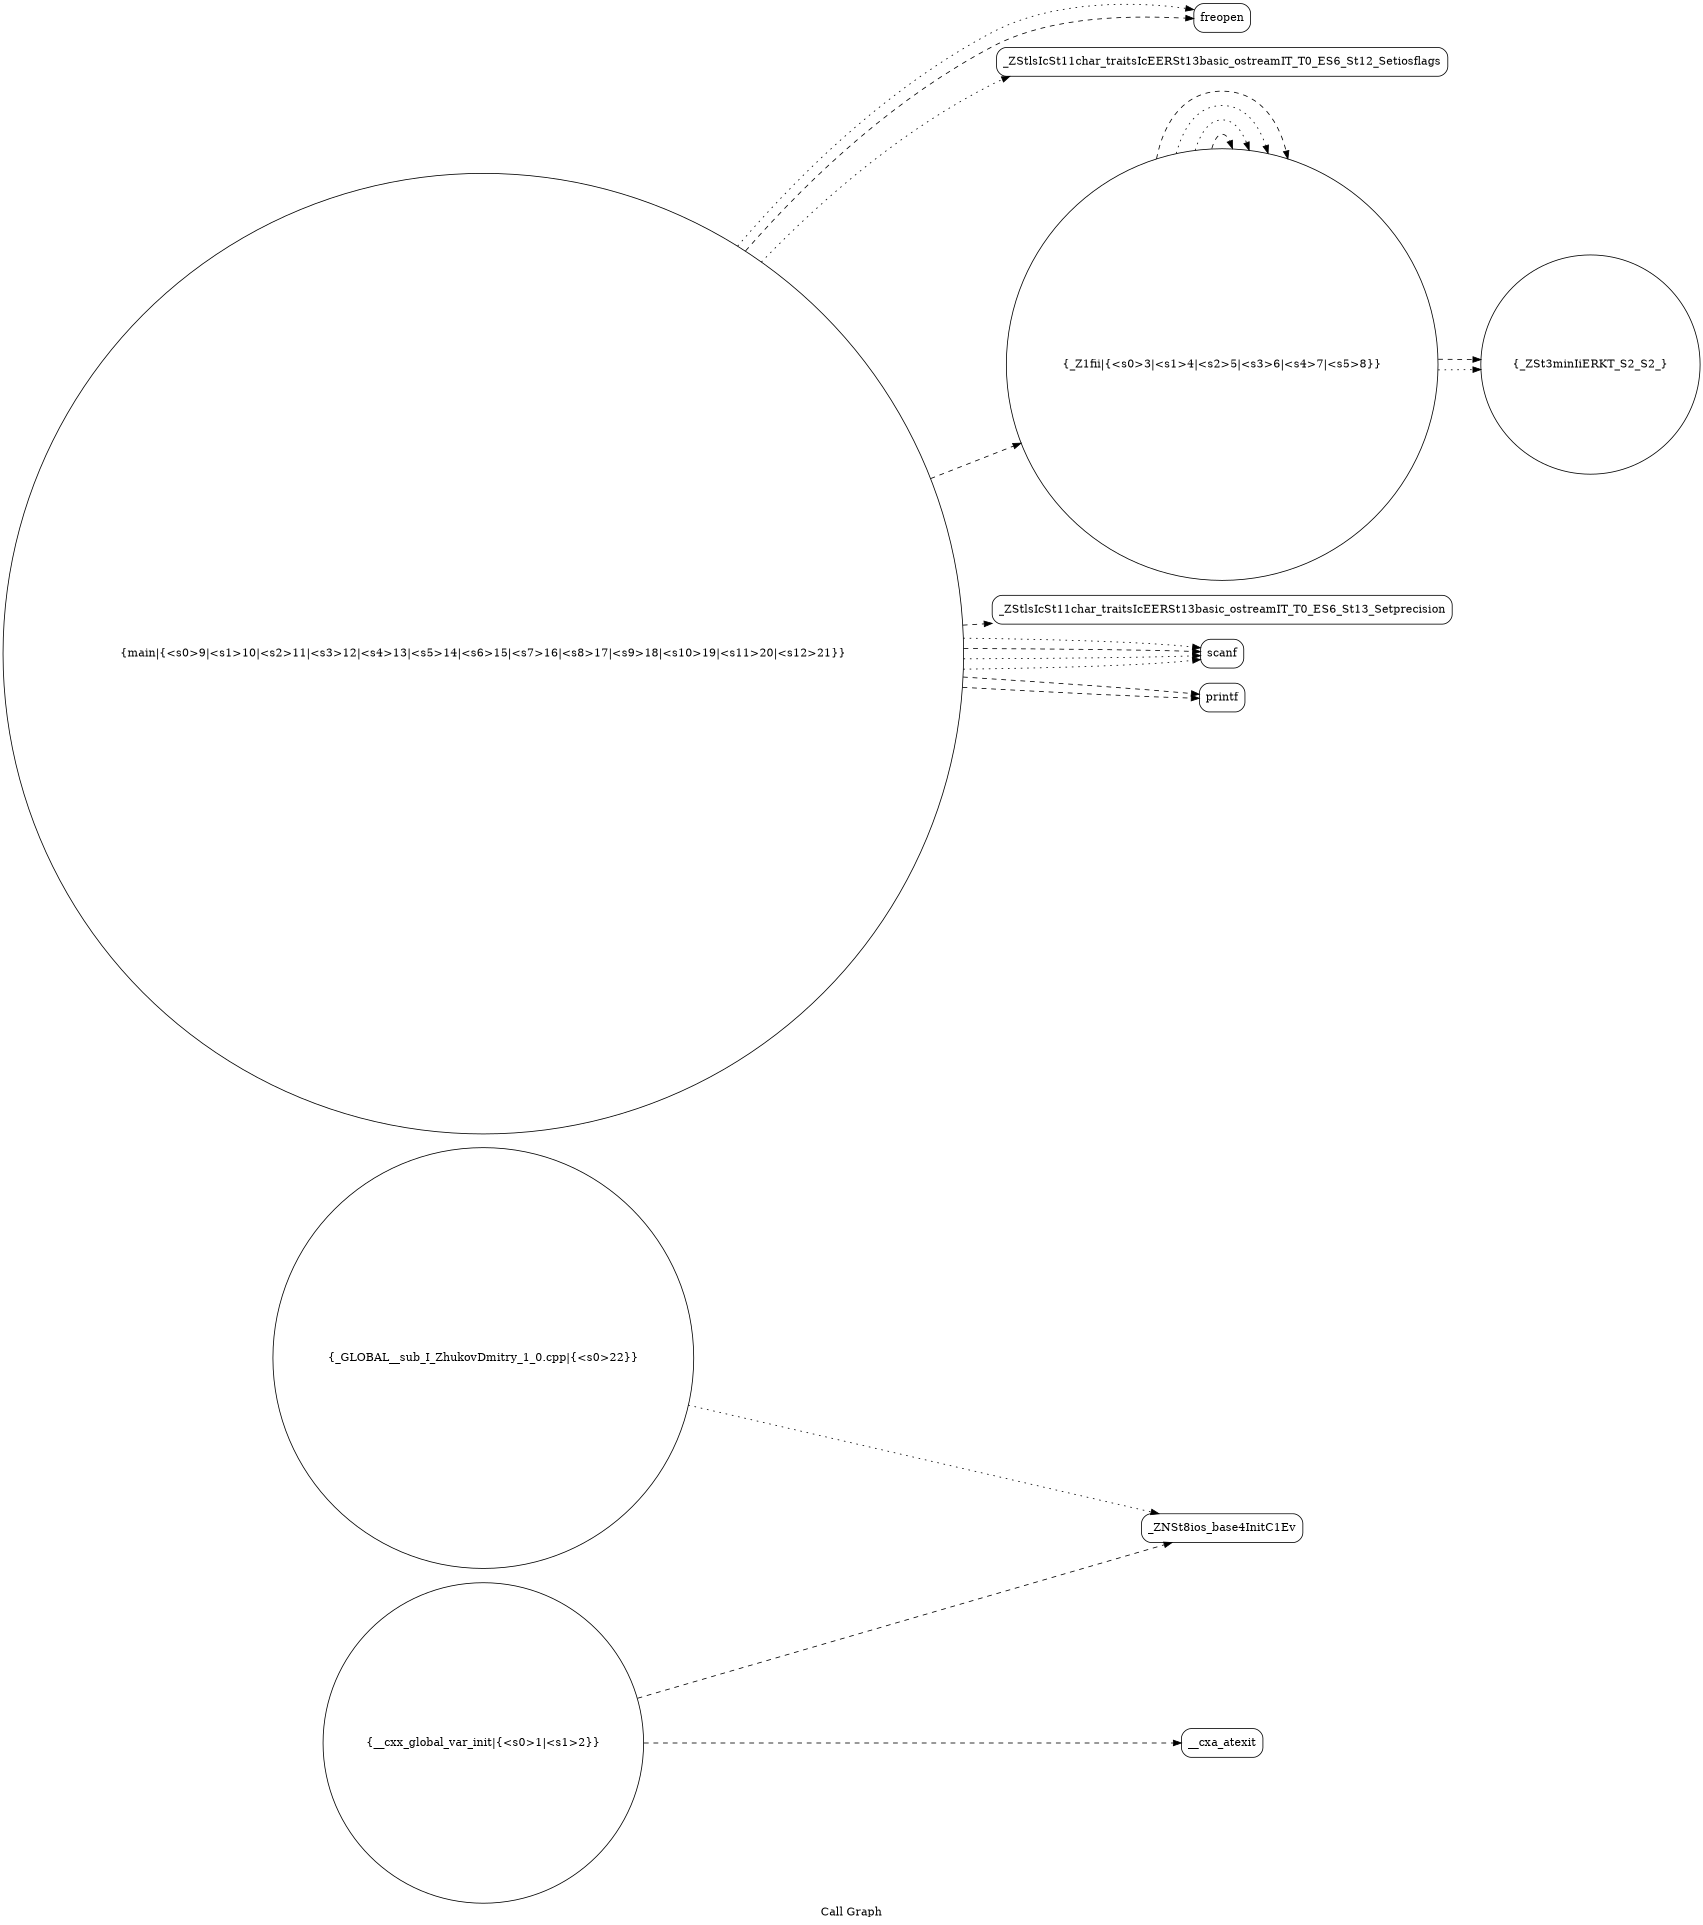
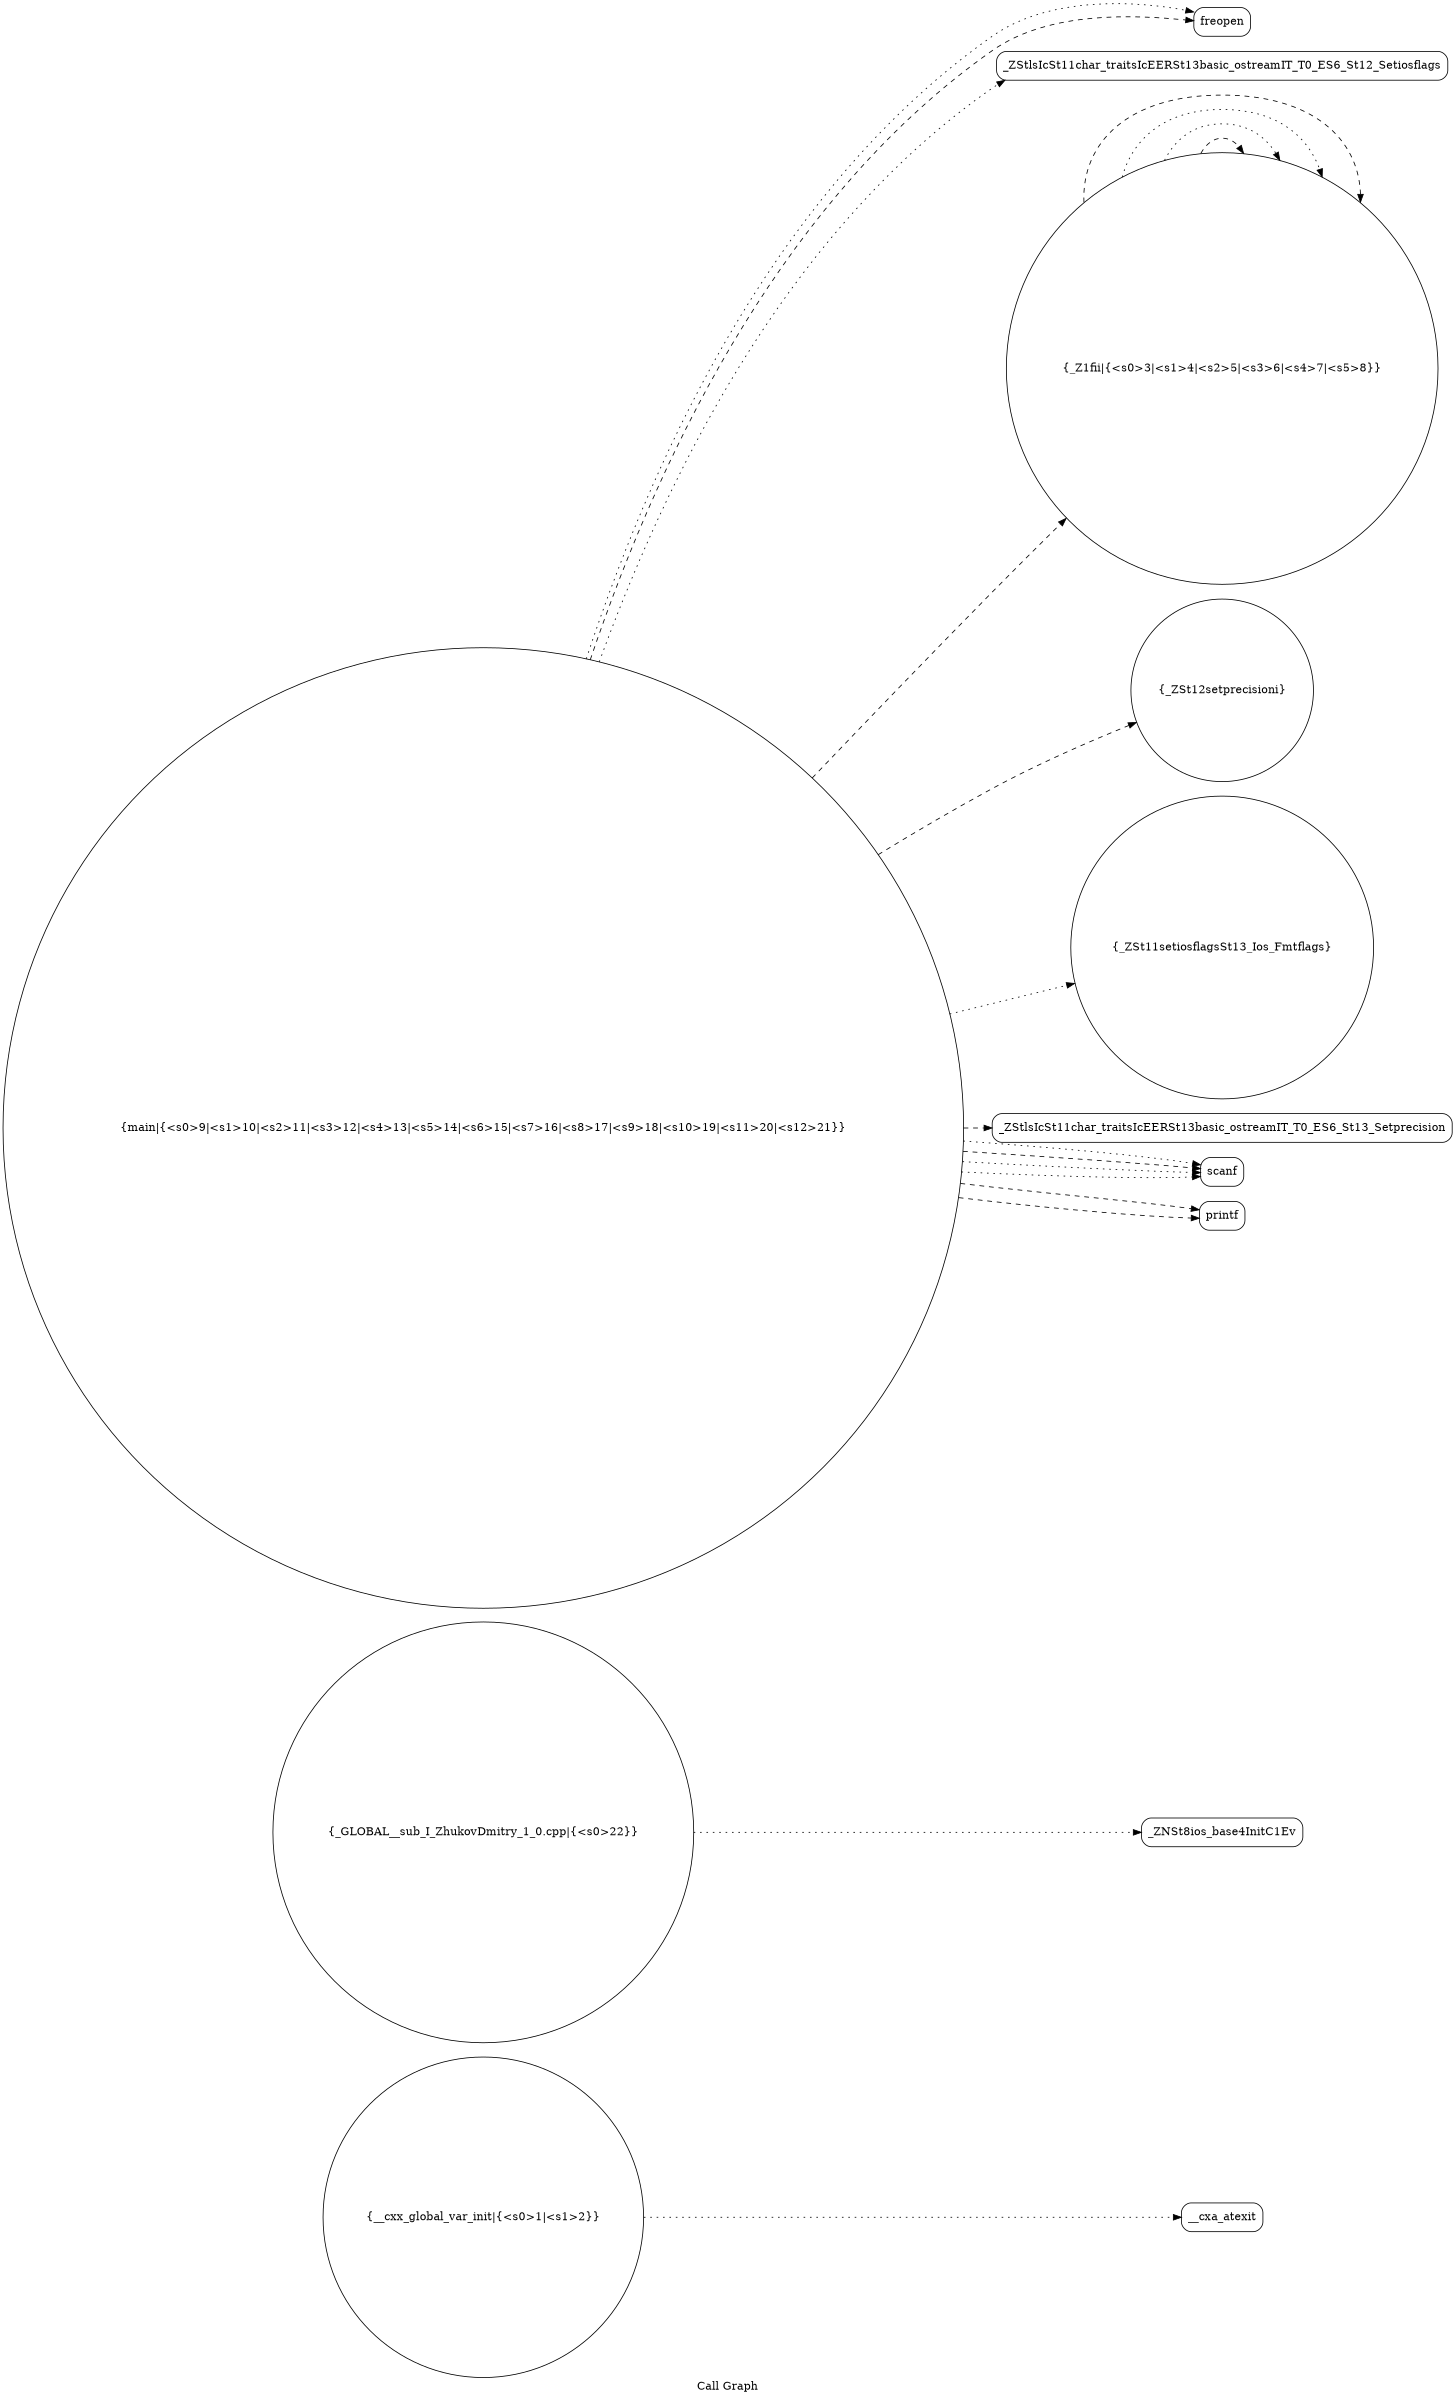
node "{_ZSt3minIiERKT_S2_S2_}": removed
node "{_ZSt12setprecisioni}": added
node "{_ZSt11setiosflagsSt13_Ios_Fmtflags}": added
edge "{__cxx_global_var_init|{<s0>1|<s1>2}}" -> "_ZNSt8ios_base4InitC1Ev": removed
edge "{__cxx_global_var_init|{<s0>1|<s1>2}}" -> "__cxa_atexit": style dashed -> dotted
